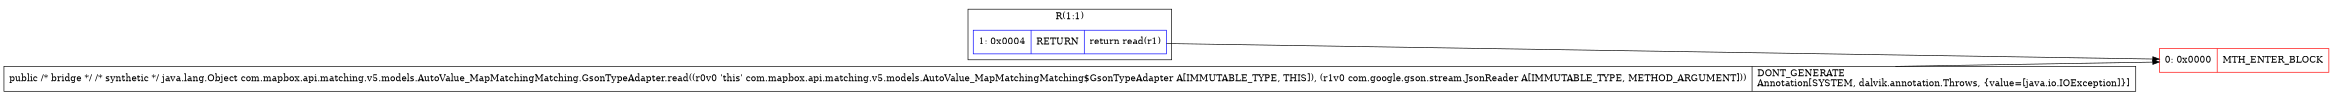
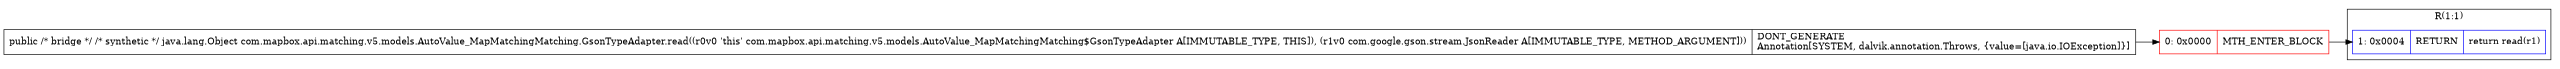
edge "1: 0x0004" -> "0: 0x0000": reversed
